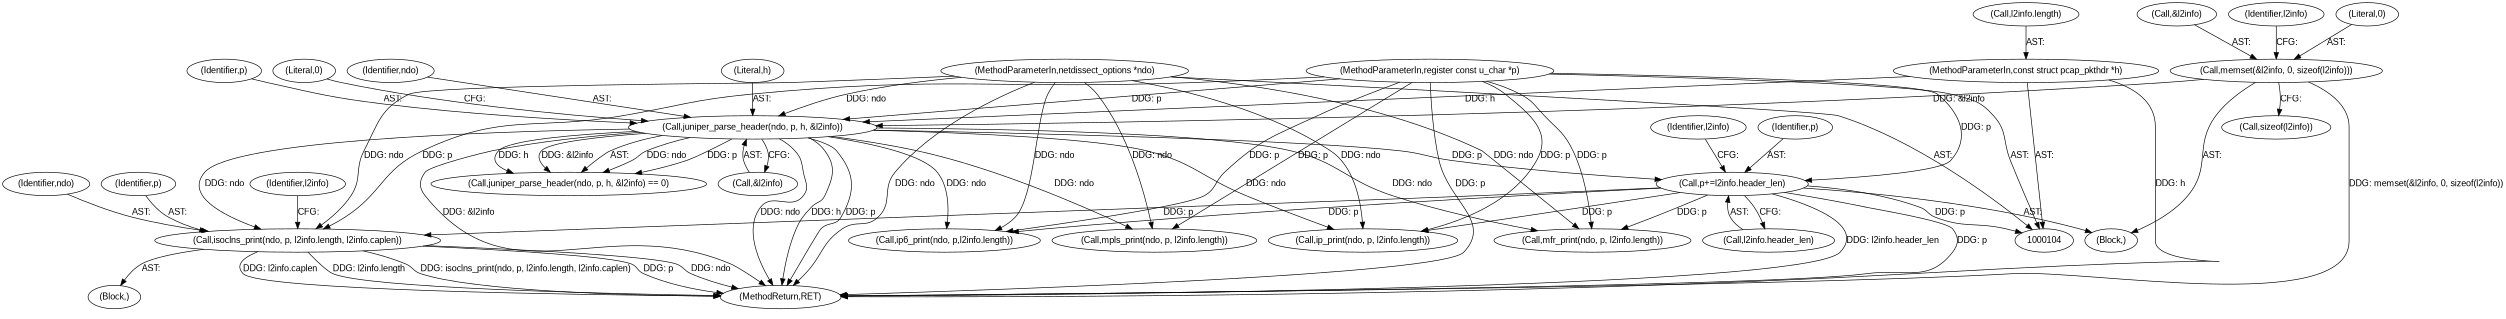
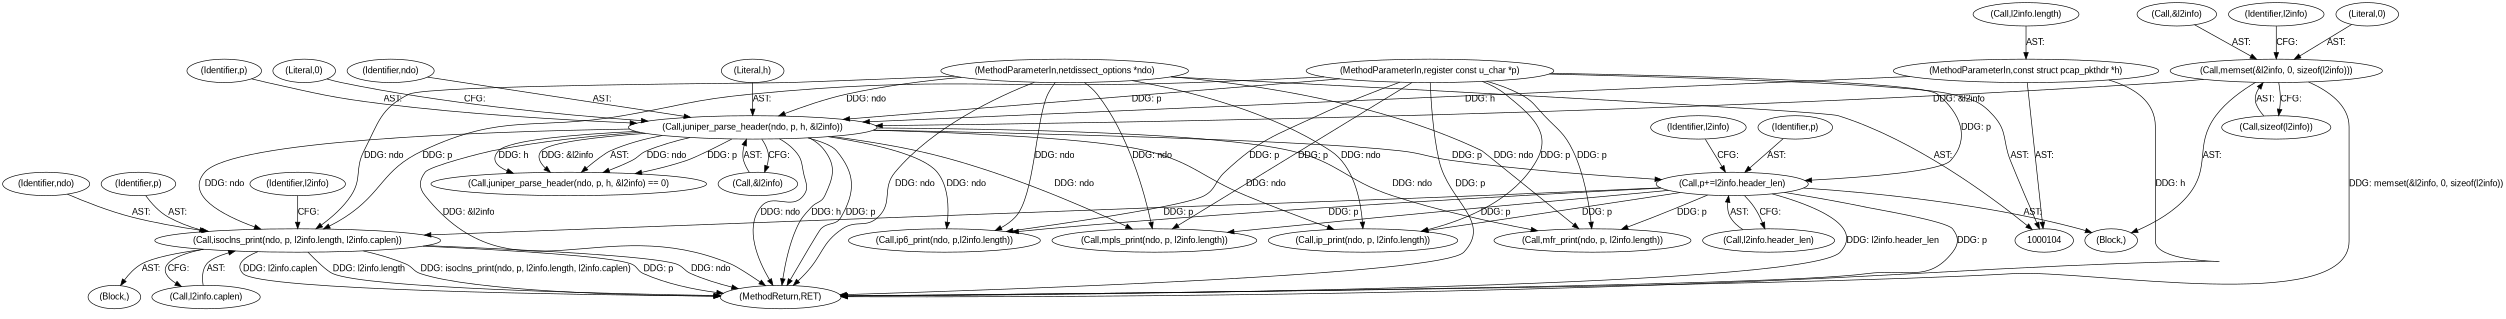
edge "(Call,sizeof(l2info))" -> "(Call,memset(&l2info, 0, sizeof(l2info)))": added, label "AST:"
edge "(Call,p+=l2info.header_len)" -> "1000104": now "(Call,p+=l2info.header_len)" -> "(Call,mpls_print(ndo, p, l2info.length))"
node "(Call,l2info.caplen)": added
